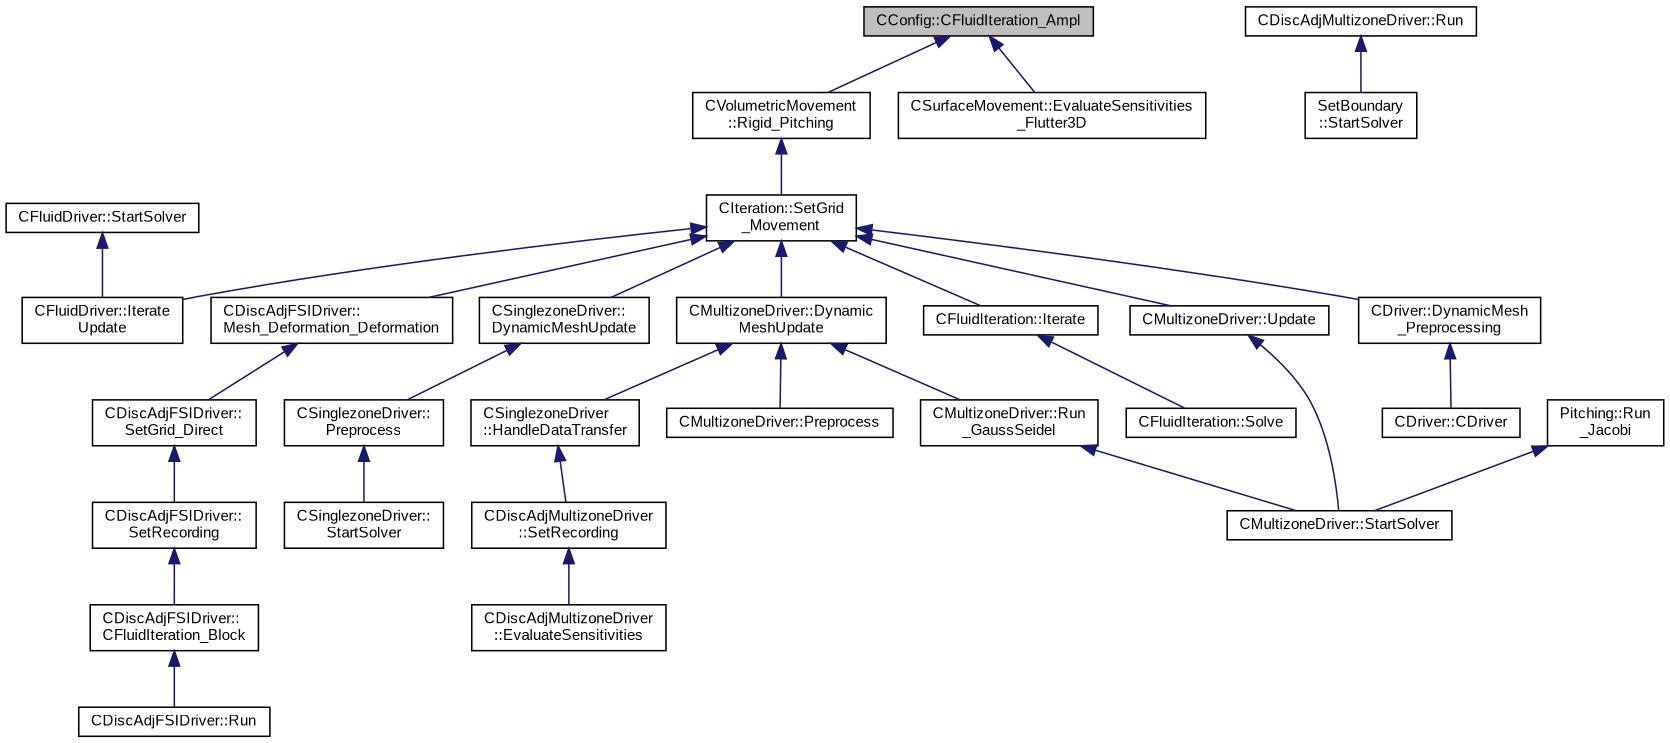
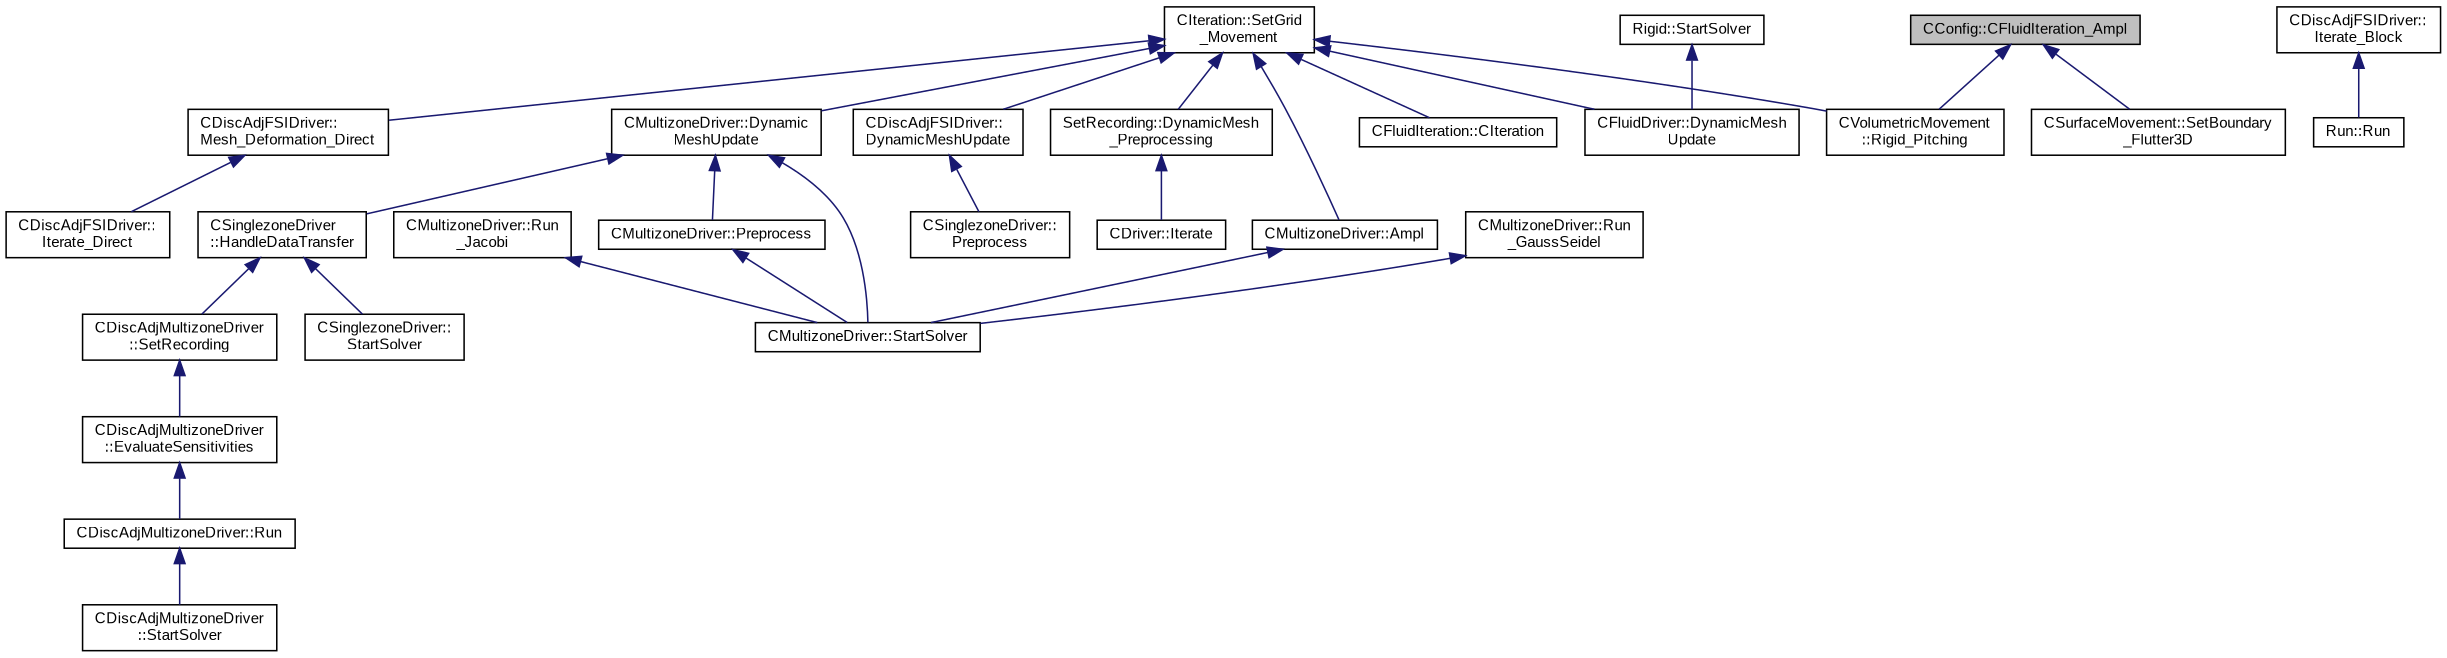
node "CSurfaceMovement::EvaluateSensitivities _Flutter3D": label "CSurfaceMovement::EvaluateSensitivities _Flutter3D" -> "CSurfaceMovement::SetBoundary _Flutter3D"
node "SetBoundary ::StartSolver": label "SetBoundary ::StartSolver" -> "CDiscAdjMultizoneDriver ::StartSolver"
edge "CIteration::SetGrid _Movement" -> "CVolumetricMovement ::Rigid_Pitching": reversed
node "CFluidDriver::StartSolver": label "CFluidDriver::StartSolver" -> "Rigid::StartSolver"
edge "CMultizoneDriver::StartSolver" -> "CMultizoneDriver::Preprocess": added
node "CFluidDriver::Iterate Update": label "CFluidDriver::Iterate Update" -> "CFluidDriver::DynamicMesh Update"
node "CDiscAdjFSIDriver:: Mesh_Deformation_Deformation": label "CDiscAdjFSIDriver:: Mesh_Deformation_Deformation" -> "CDiscAdjFSIDriver:: Mesh_Deformation_Direct"
node "CSinglezoneDriver:: DynamicMeshUpdate": label "CSinglezoneDriver:: DynamicMeshUpdate" -> "CDiscAdjFSIDriver:: DynamicMeshUpdate"
node "CFluidIteration::Iterate": label "CFluidIteration::Iterate" -> "CFluidIteration::CIteration"
node "CMultizoneDriver::Update": label "CMultizoneDriver::Update" -> "CMultizoneDriver::Ampl"
node "CDriver::DynamicMesh _Preprocessing": label "CDriver::DynamicMesh _Preprocessing" -> "SetRecording::DynamicMesh _Preprocessing"
edge "CMultizoneDriver::Run _GaussSeidel" -> "CMultizoneDriver::Dynamic MeshUpdate": now "CMultizoneDriver::StartSolver" -> "CMultizoneDriver::Dynamic MeshUpdate"
node "CDiscAdjFSIDriver:: SetGrid_Direct": label "CDiscAdjFSIDriver:: SetGrid_Direct" -> "CDiscAdjFSIDriver:: Iterate_Direct"
node "CFluidIteration::Solve": removed
node "CDriver::CDriver": label "CDriver::CDriver" -> "CDriver::Iterate"
node "Pitching::Run _Jacobi": label "Pitching::Run _Jacobi" -> "CMultizoneDriver::Run _Jacobi"
edge "CSinglezoneDriver:: StartSolver" -> "CSinglezoneDriver:: Preprocess": now "CSinglezoneDriver:: StartSolver" -> "CSinglezoneDriver ::HandleDataTransfer"
edge "CDiscAdjMultizoneDriver::Run" -> "CDiscAdjMultizoneDriver ::EvaluateSensitivities": added
node "CDiscAdjFSIDriver:: SetRecording": removed
node "CDiscAdjFSIDriver:: CFluidIteration_Block": label "CDiscAdjFSIDriver:: CFluidIteration_Block" -> "CDiscAdjFSIDriver:: Iterate_Block"
node "CDiscAdjFSIDriver::Run": label "CDiscAdjFSIDriver::Run" -> "Run::Run"
